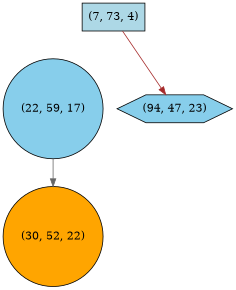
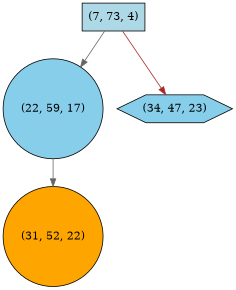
edge "(7, 73, 4)" -> "(22, 59, 17)": added
node "(94, 47, 23)": label "(94, 47, 23)" -> "(34, 47, 23)"
node "(30, 52, 22)": label "(30, 52, 22)" -> "(31, 52, 22)"
